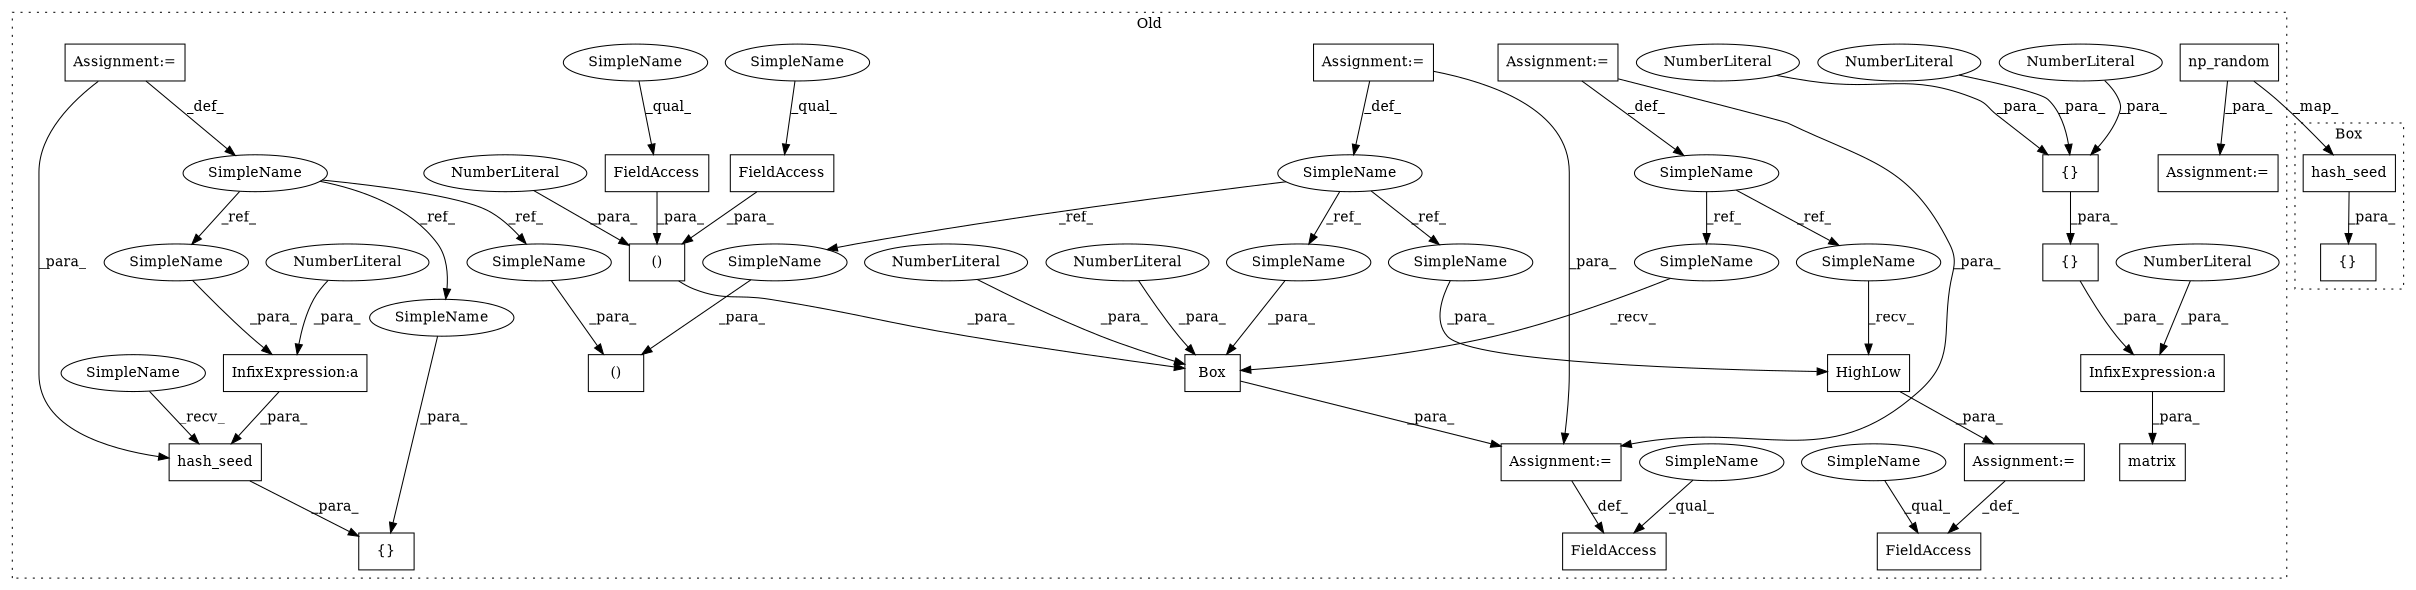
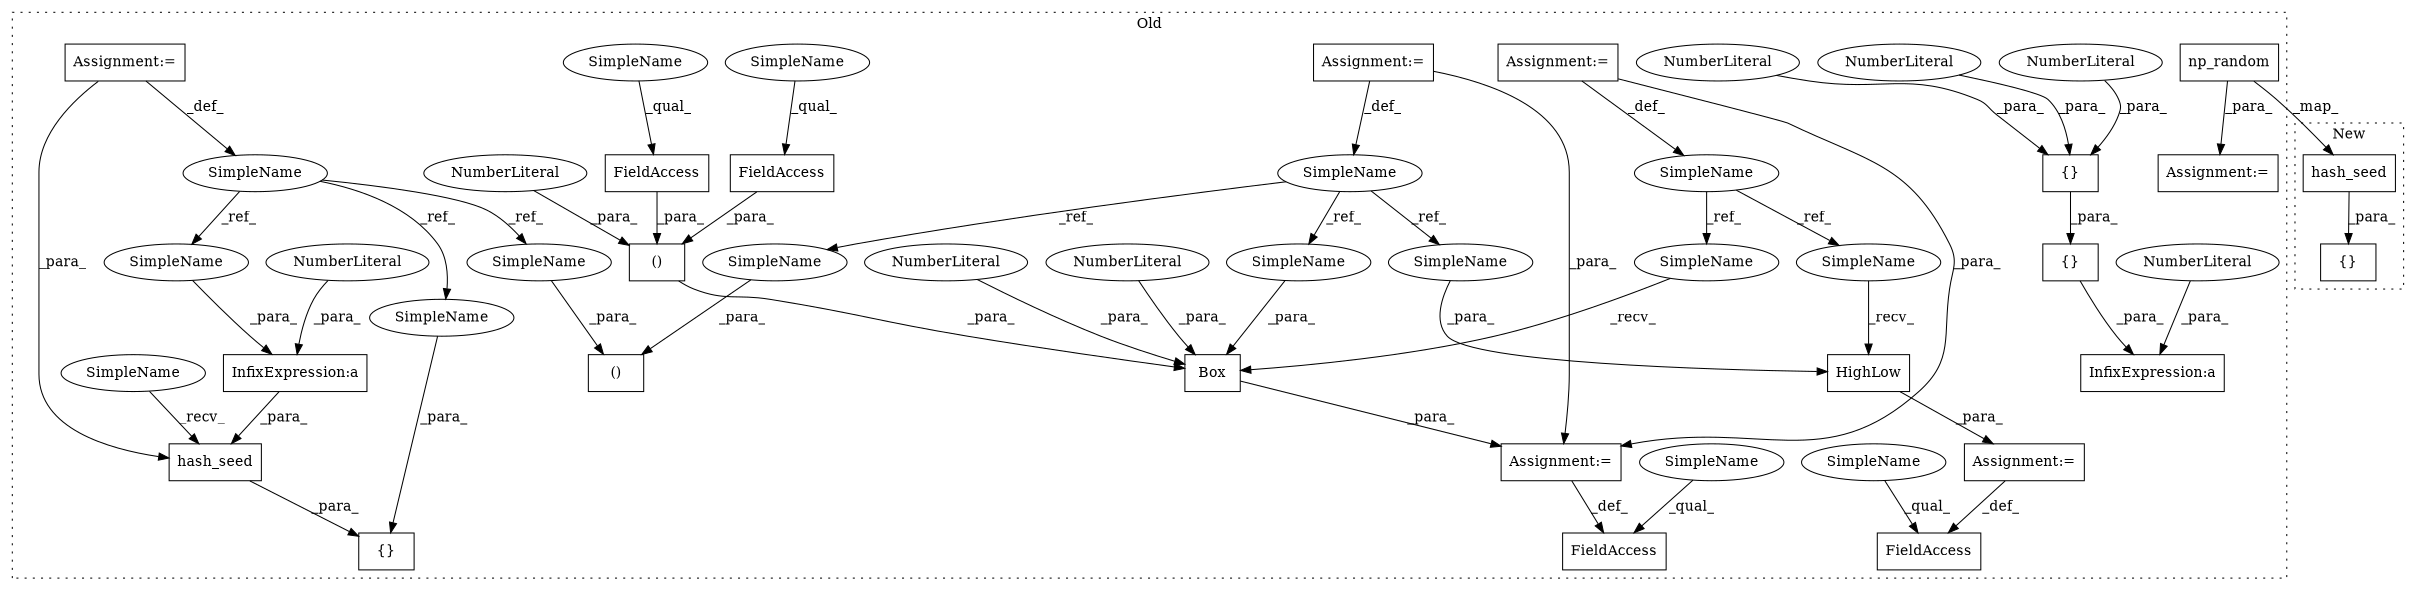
cluster "Box": label "Box" -> "New"
node "matrix": removed
